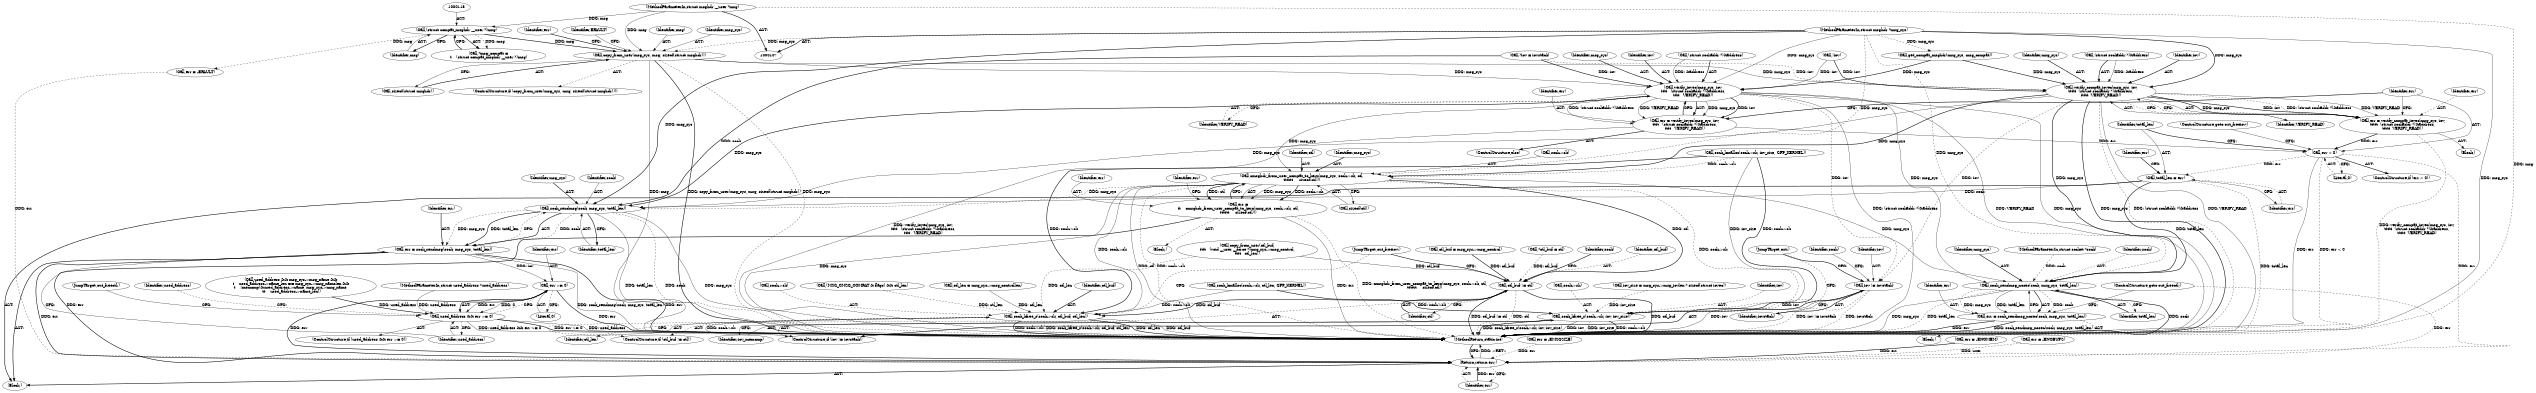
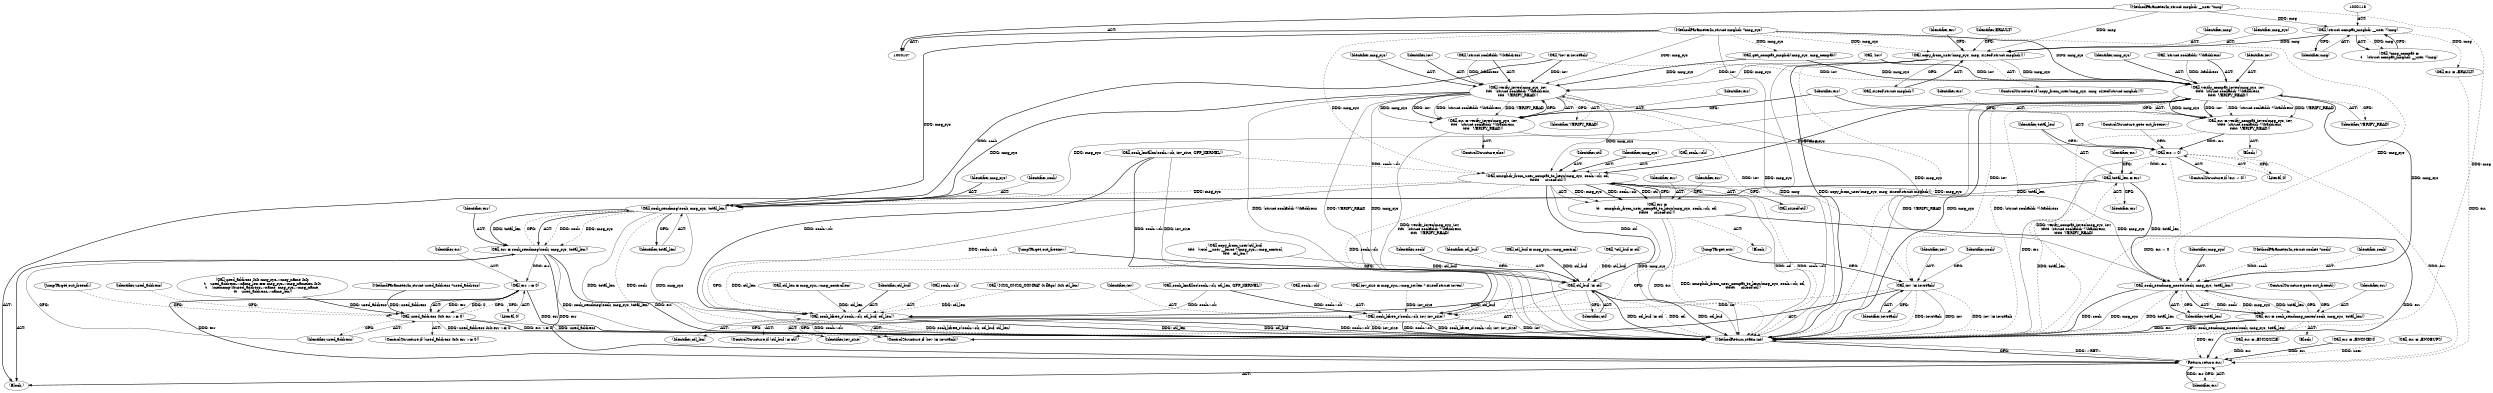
edge "(Call,total_len = err)" -> "(Call,sock_sendmsg(sock, msg_sys, total_len))": label "DDG: sock" -> "DDG: total_len"
edge "(Call,err = sock_sendmsg(sock, msg_sys, total_len))" -> "(Call,err >= 0)": label "DDG: iov" -> "DDG: err"
edge "(MethodParameterIn,struct used_address *used_address)" -> "(Call,used_address && err >= 0)": style solid -> bold
edge "(JumpTarget,out_freectl:)" -> "(Call,used_address && err >= 0)": style solid -> dashed
node "(Identifier,iov_memcmp)": label "(Identifier,iov_memcmp)" -> "(Identifier,iov_size)"
edge "(ControlStructure,goto out_freectl;)" -> "(Return,return err;)": now "(Call,err = sock_sendmsg_nosec(sock, msg_sys, total_len))" -> "(Return,return err;)"
